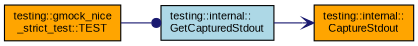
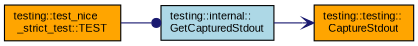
node "testing::gmock_nice _strict_test::TEST": label "testing::gmock_nice _strict_test::TEST" -> "testing::test_nice _strict_test::TEST"
node "testing::internal:: CaptureStdout": label "testing::internal:: CaptureStdout" -> "testing::testing:: CaptureStdout"
